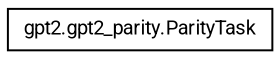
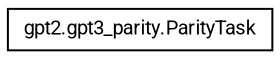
node "gpt2.gpt2_parity.ParityTask": label "gpt2.gpt2_parity.ParityTask" -> "gpt2.gpt3_parity.ParityTask"
